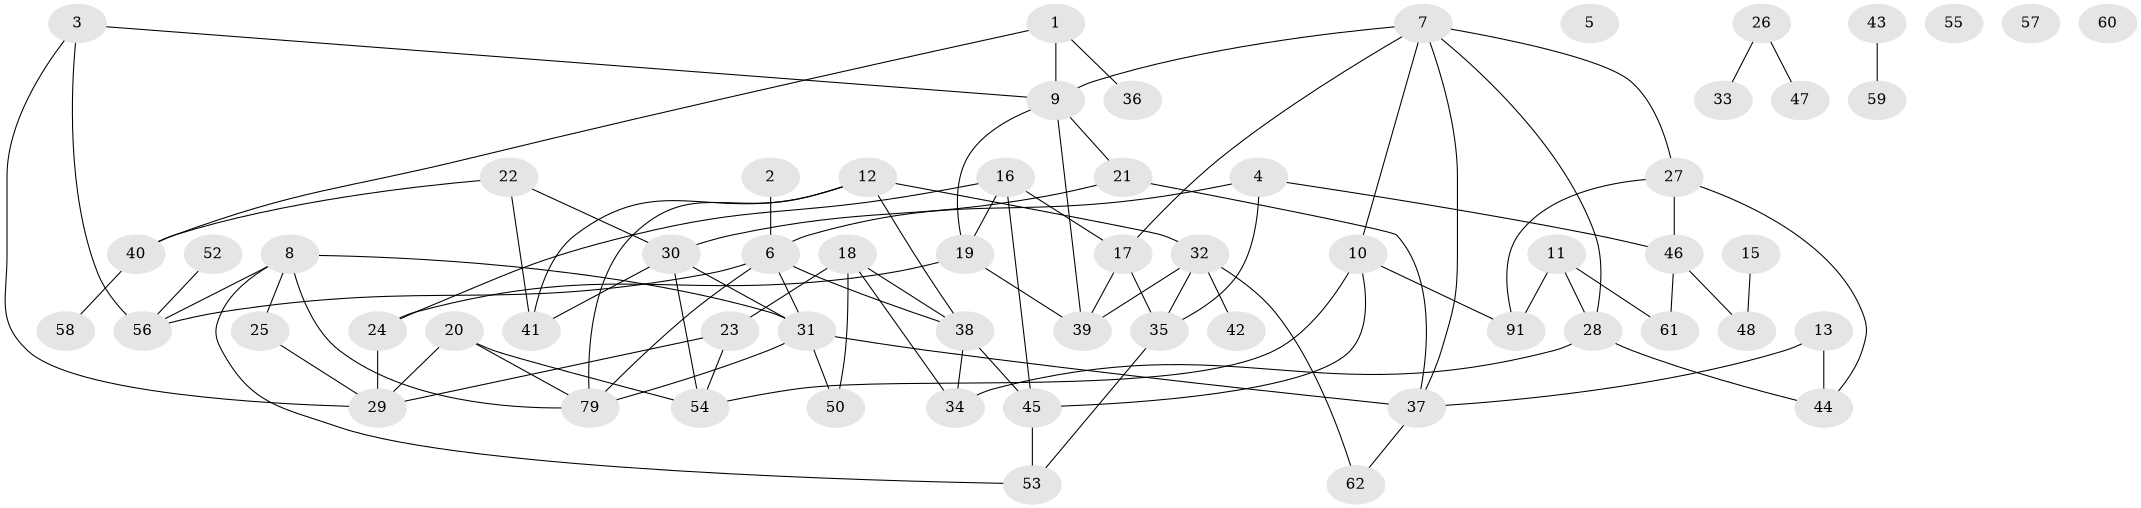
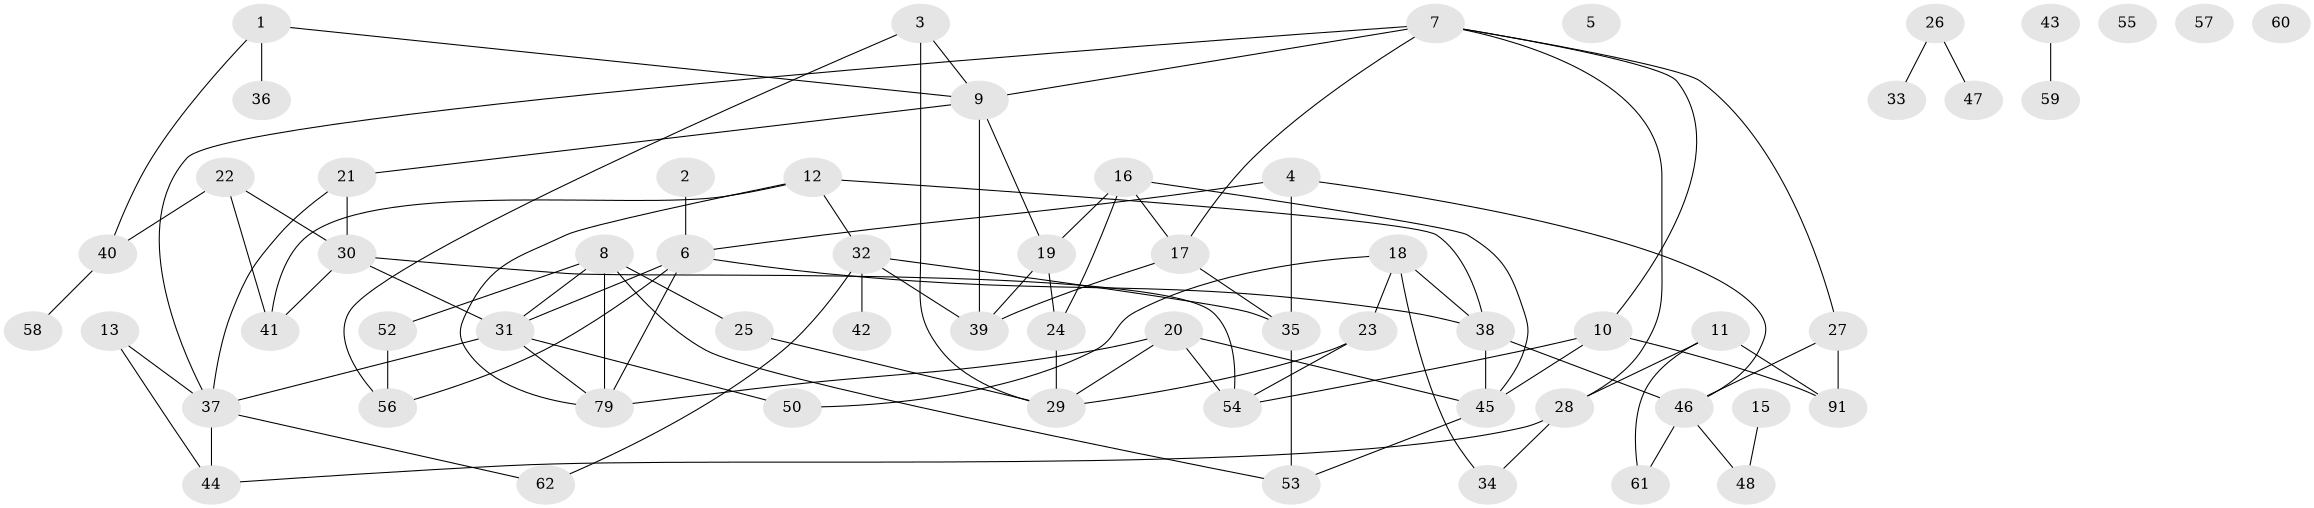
edge "27" -- "44": now "37" -- "44"
edge "8" -- "56": now "8" -- "52"
edge "38" -- "34": now "38" -- "46"
edge "20" -- "45": added
